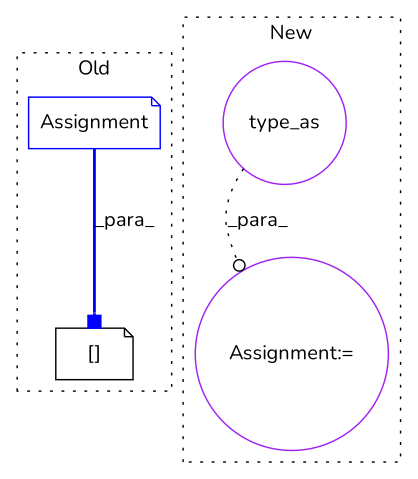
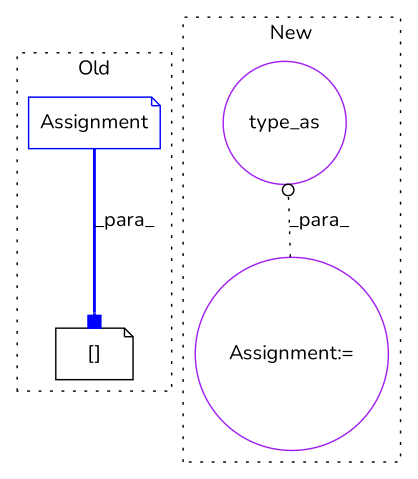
edge "type_as" -> "Assignment:=": reversed
